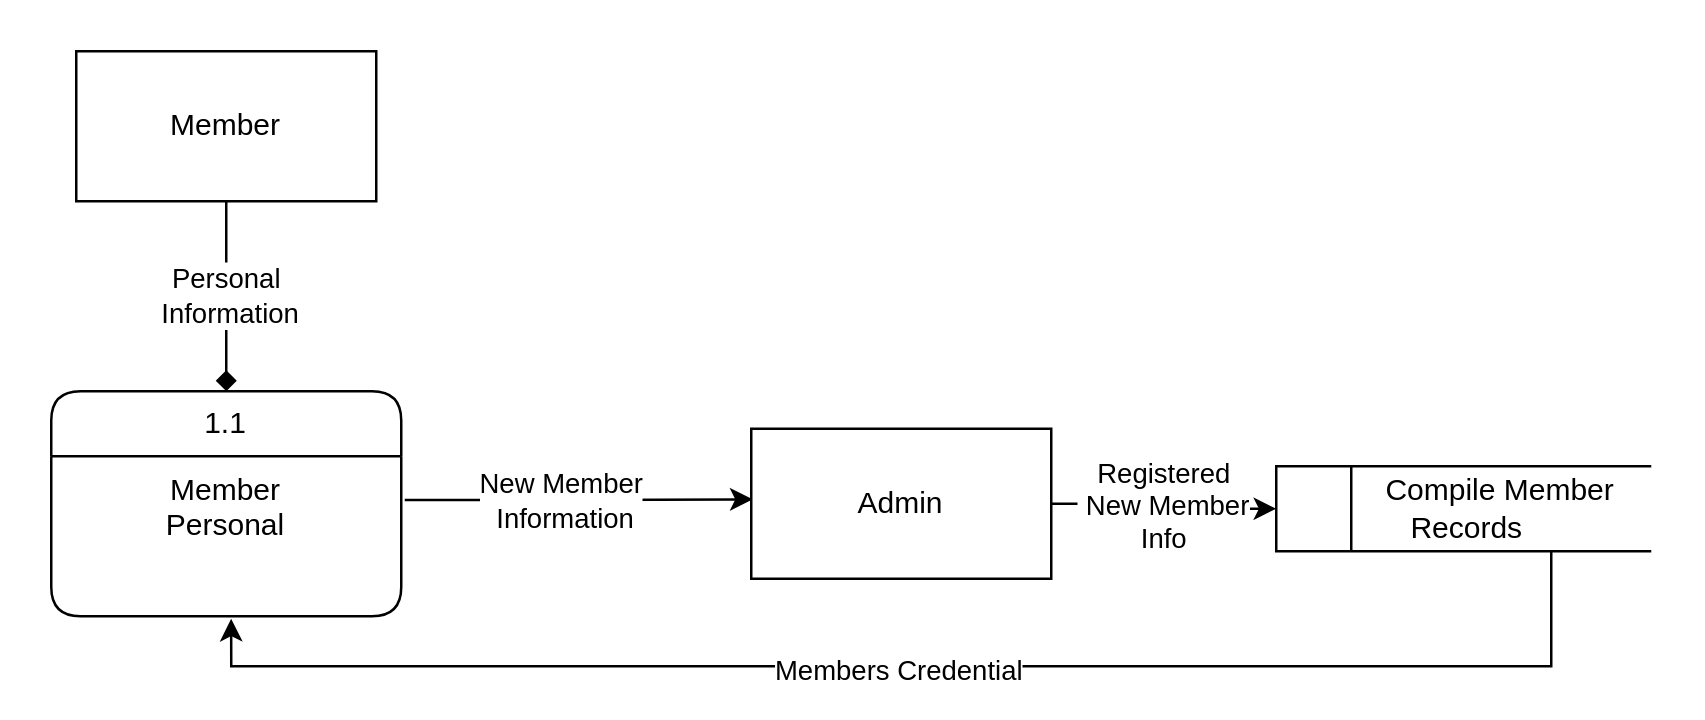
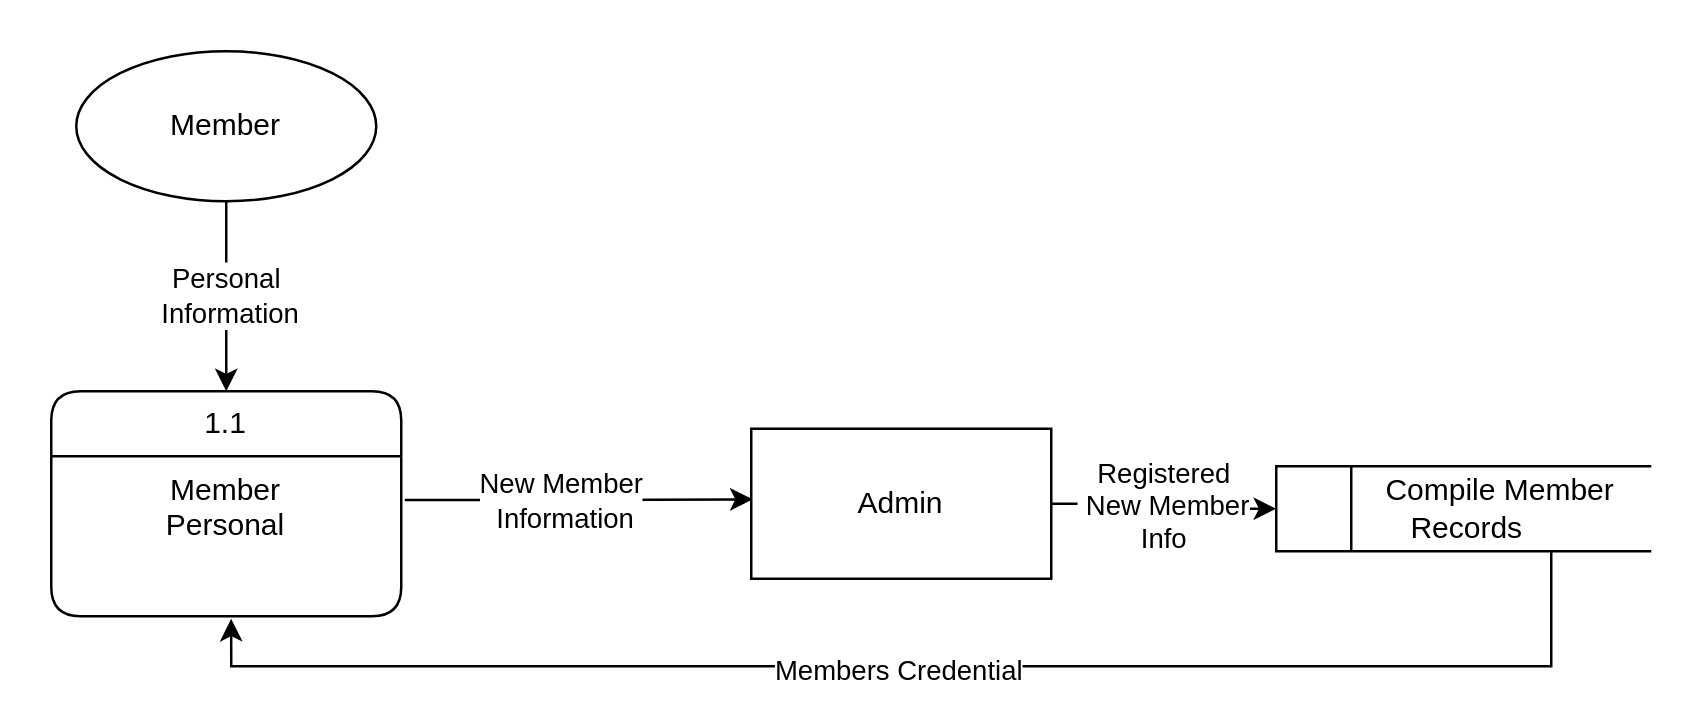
node "Member": shape rectangle -> ellipse
edge "Member" -> "1.1": arrowhead diamond -> classic
